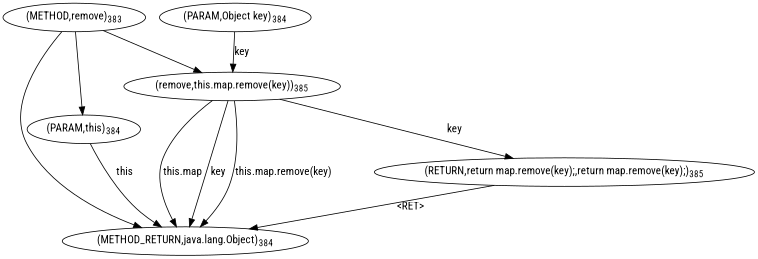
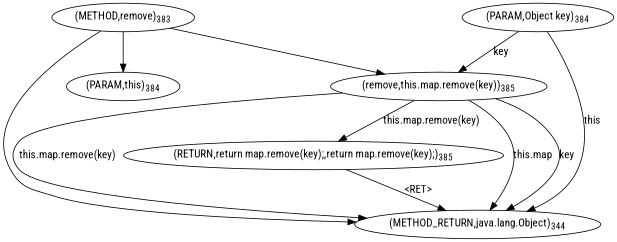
edge "(remove,this.map.remove(key))" -> "(RETURN,return map.remove(key);,return map.remove(key);)": label "key" -> "this.map.remove(key)"
edge "(PARAM,this)" -> "(METHOD_RETURN,java.lang.Object)": now "(PARAM,Object key)" -> "(METHOD_RETURN,java.lang.Object)"
node "(METHOD_RETURN,java.lang.Object)": text "384" -> "344"
